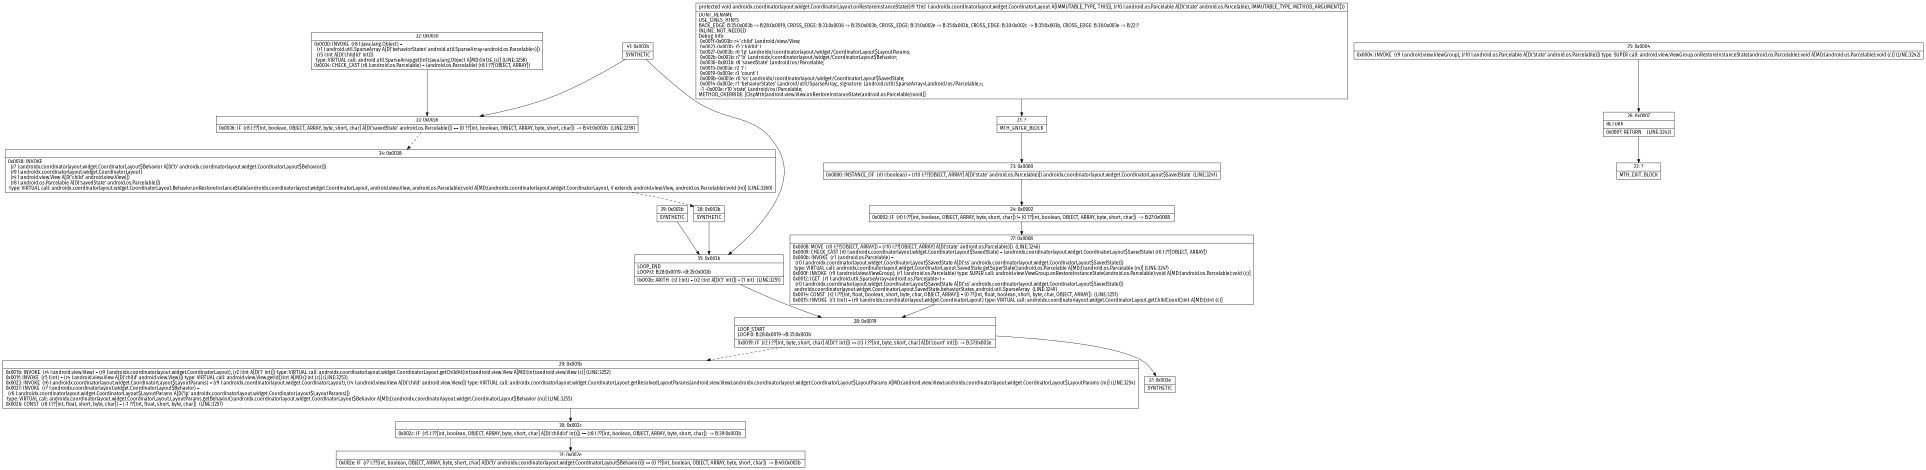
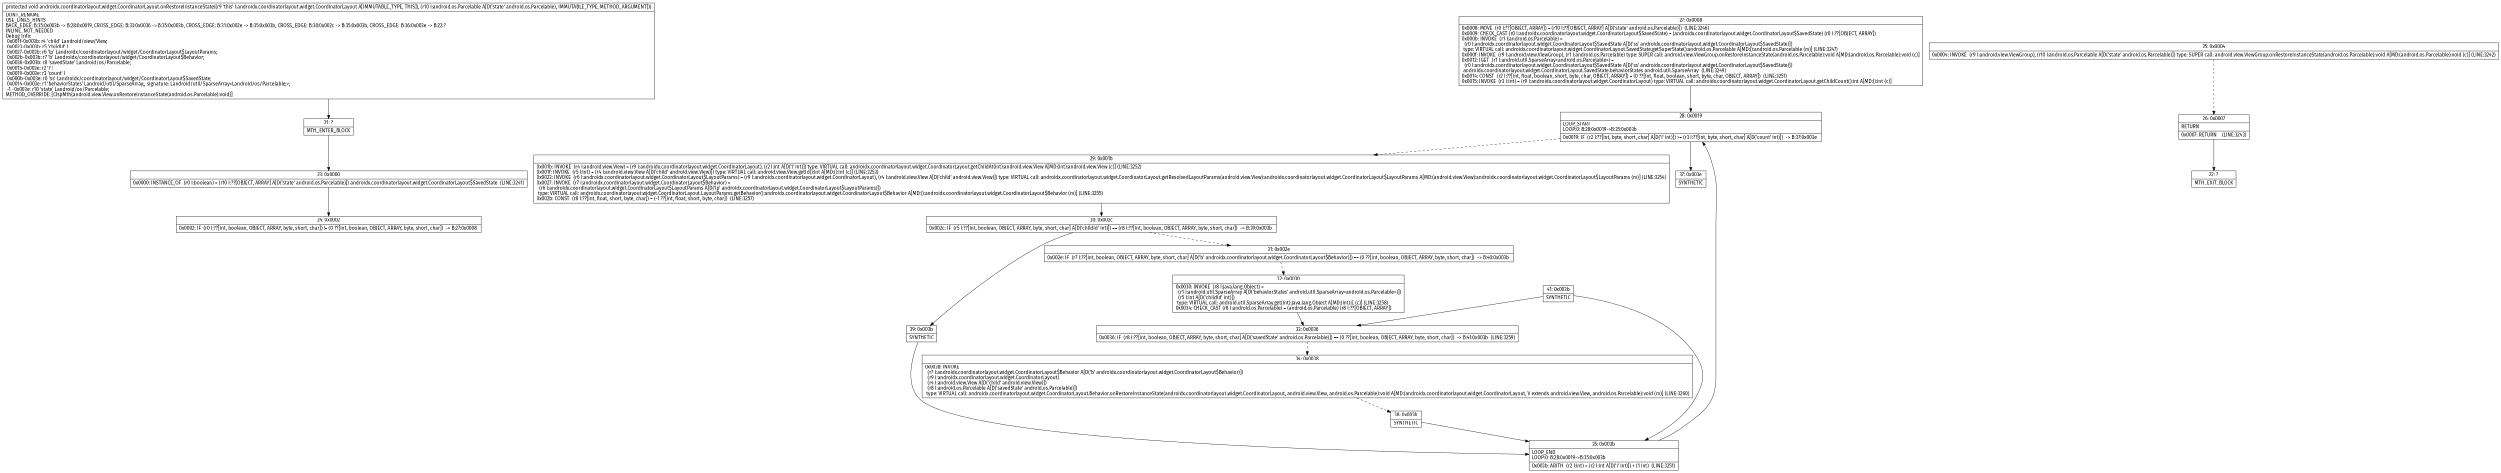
edge "25: 0x0004" -> "26: 0x0007": style solid -> dashed
edge "24: 0x0002" -> "27: 0x0008": removed
edge "31: 0x002e" -> "32: 0x0030": added
edge "30: 0x002c" -> "39: 0x003b": added
edge "30: 0x002c" -> "31: 0x002e": style solid -> dashed
